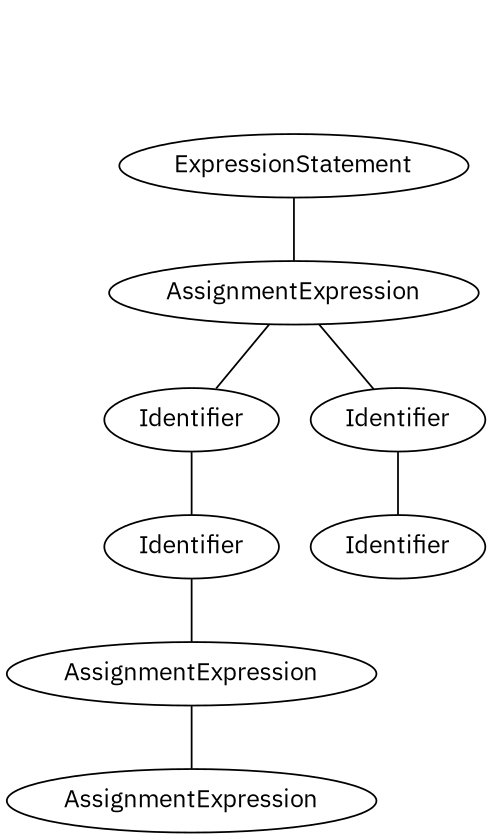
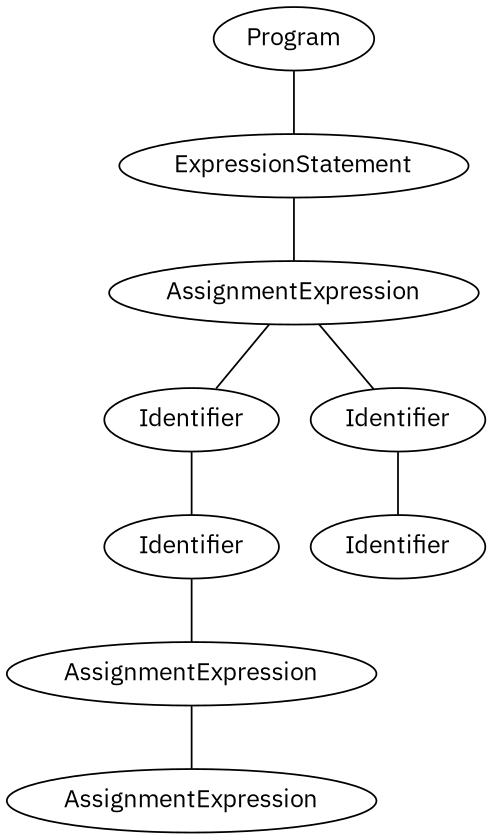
node "Program": added
